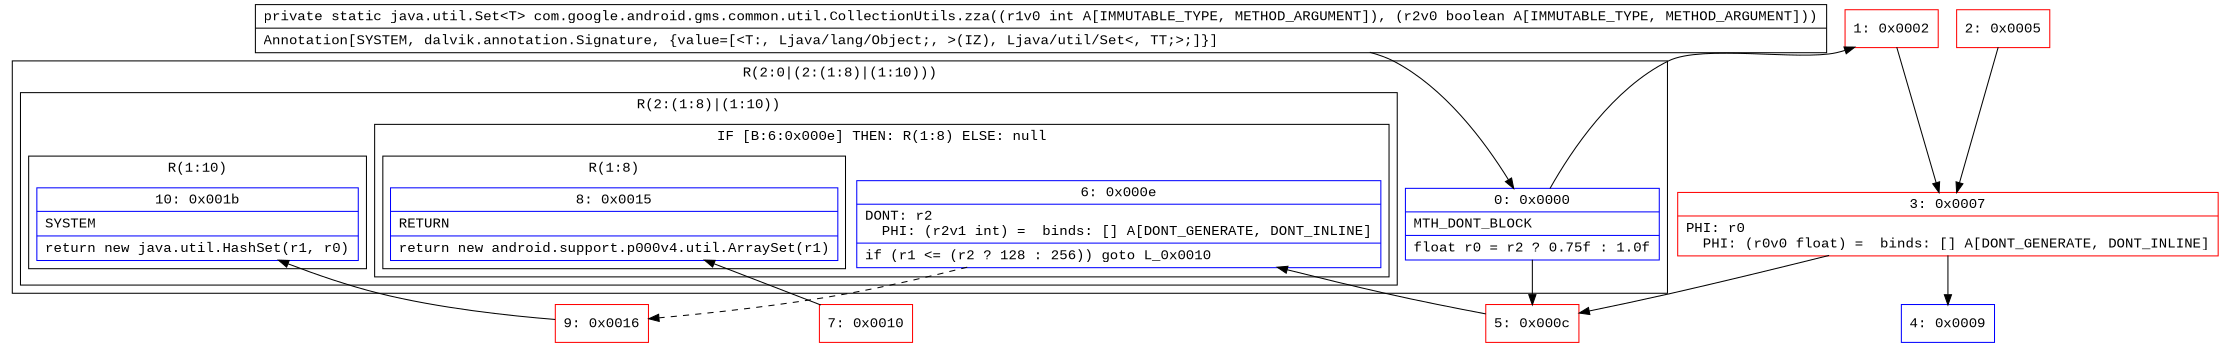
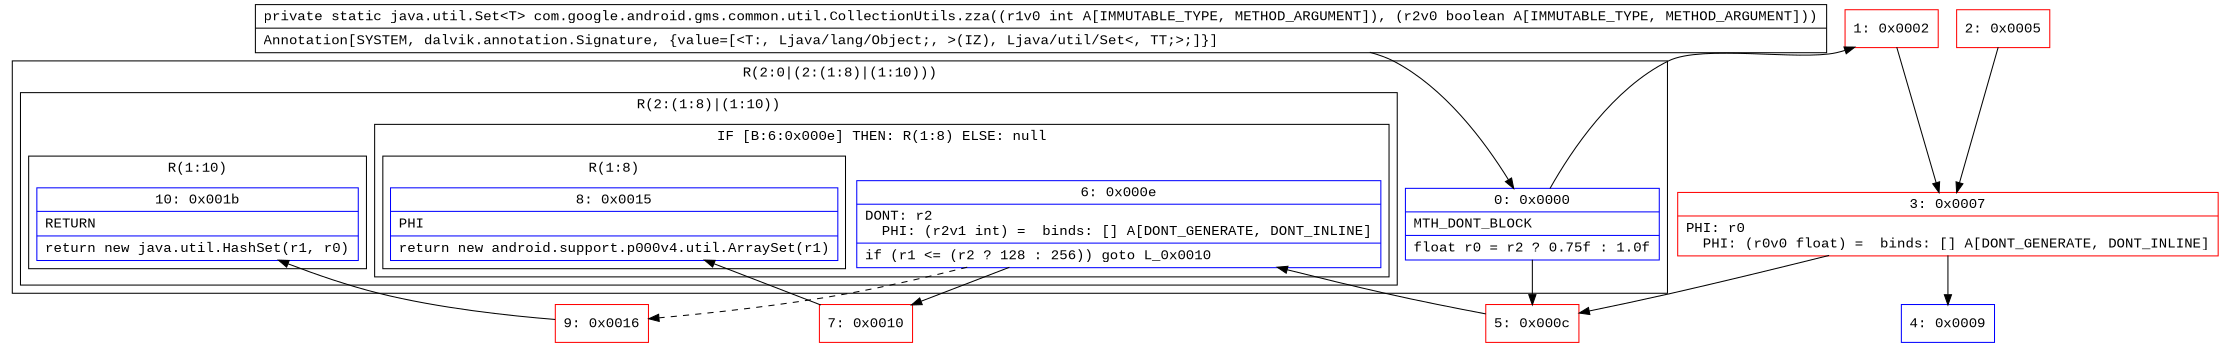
node "10: 0x001b": text "SYSTEM" -> "RETURN"
node "8: 0x0015": text "RETURN" -> "PHI"
edge "6: 0x000e" -> "7: 0x0010": added
